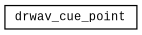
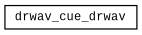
node "drwav_cue_point": label "drwav_cue_point" -> "drwav_cue_drwav"
